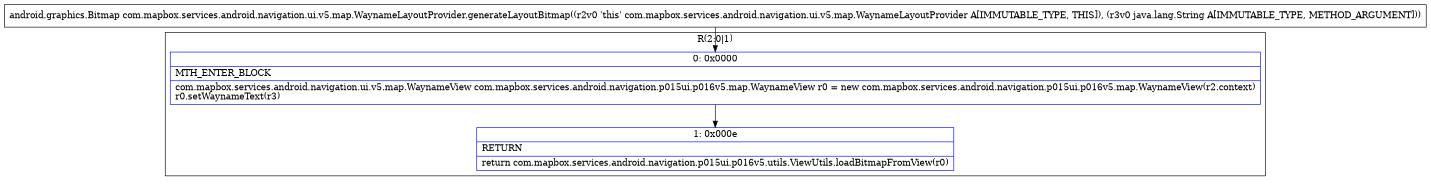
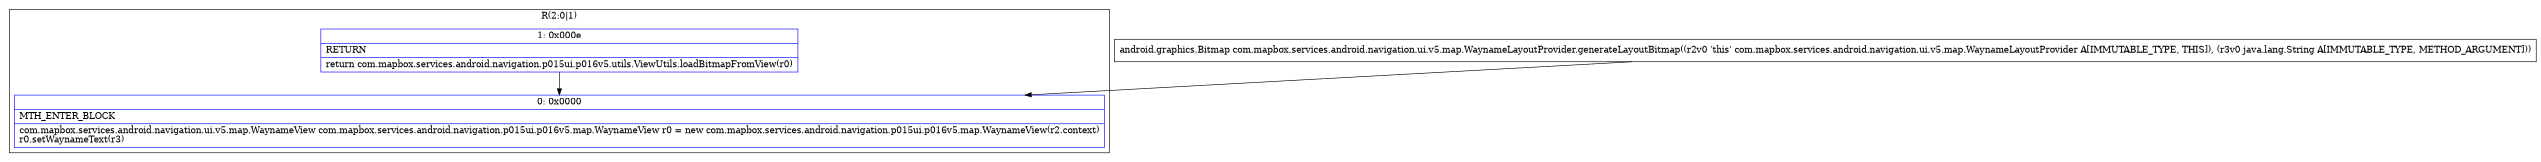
edge "0: 0x0000" -> "1: 0x000e": reversed
